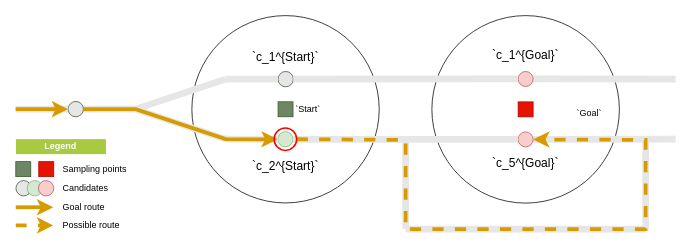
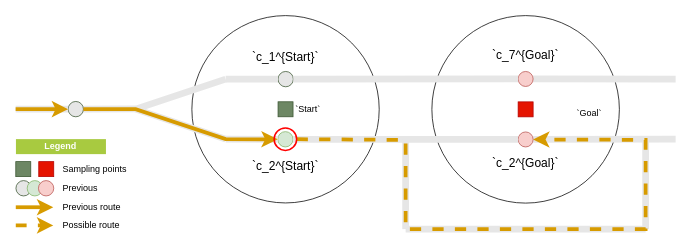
node "`c_1^{Goal}`": label "`c_1^{Goal}`" -> "`c_7^{Goal}`"
node "`c_5^{Goal}`": label "`c_5^{Goal}`" -> "`c_2^{Goal}`"
node "Candidates": label "Candidates" -> "Previous"
node "Goal route": label "Goal route" -> "Previous route"
